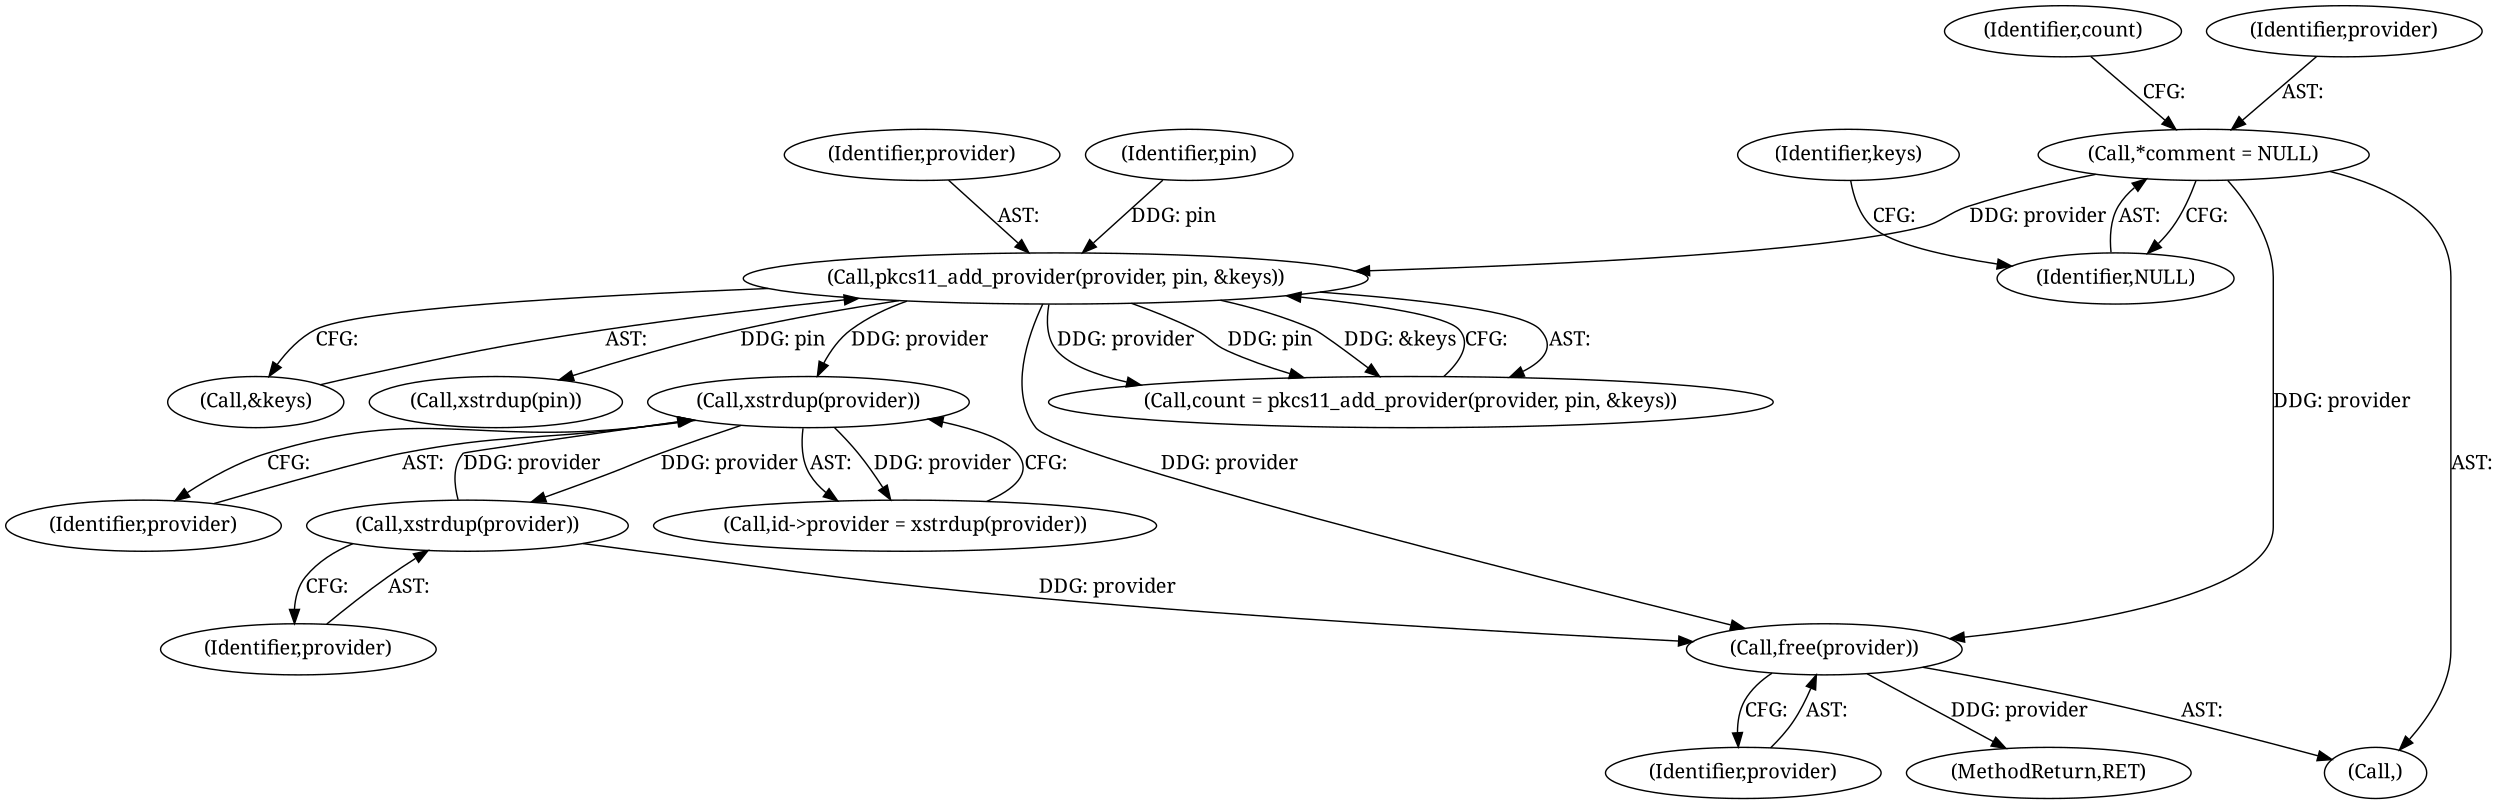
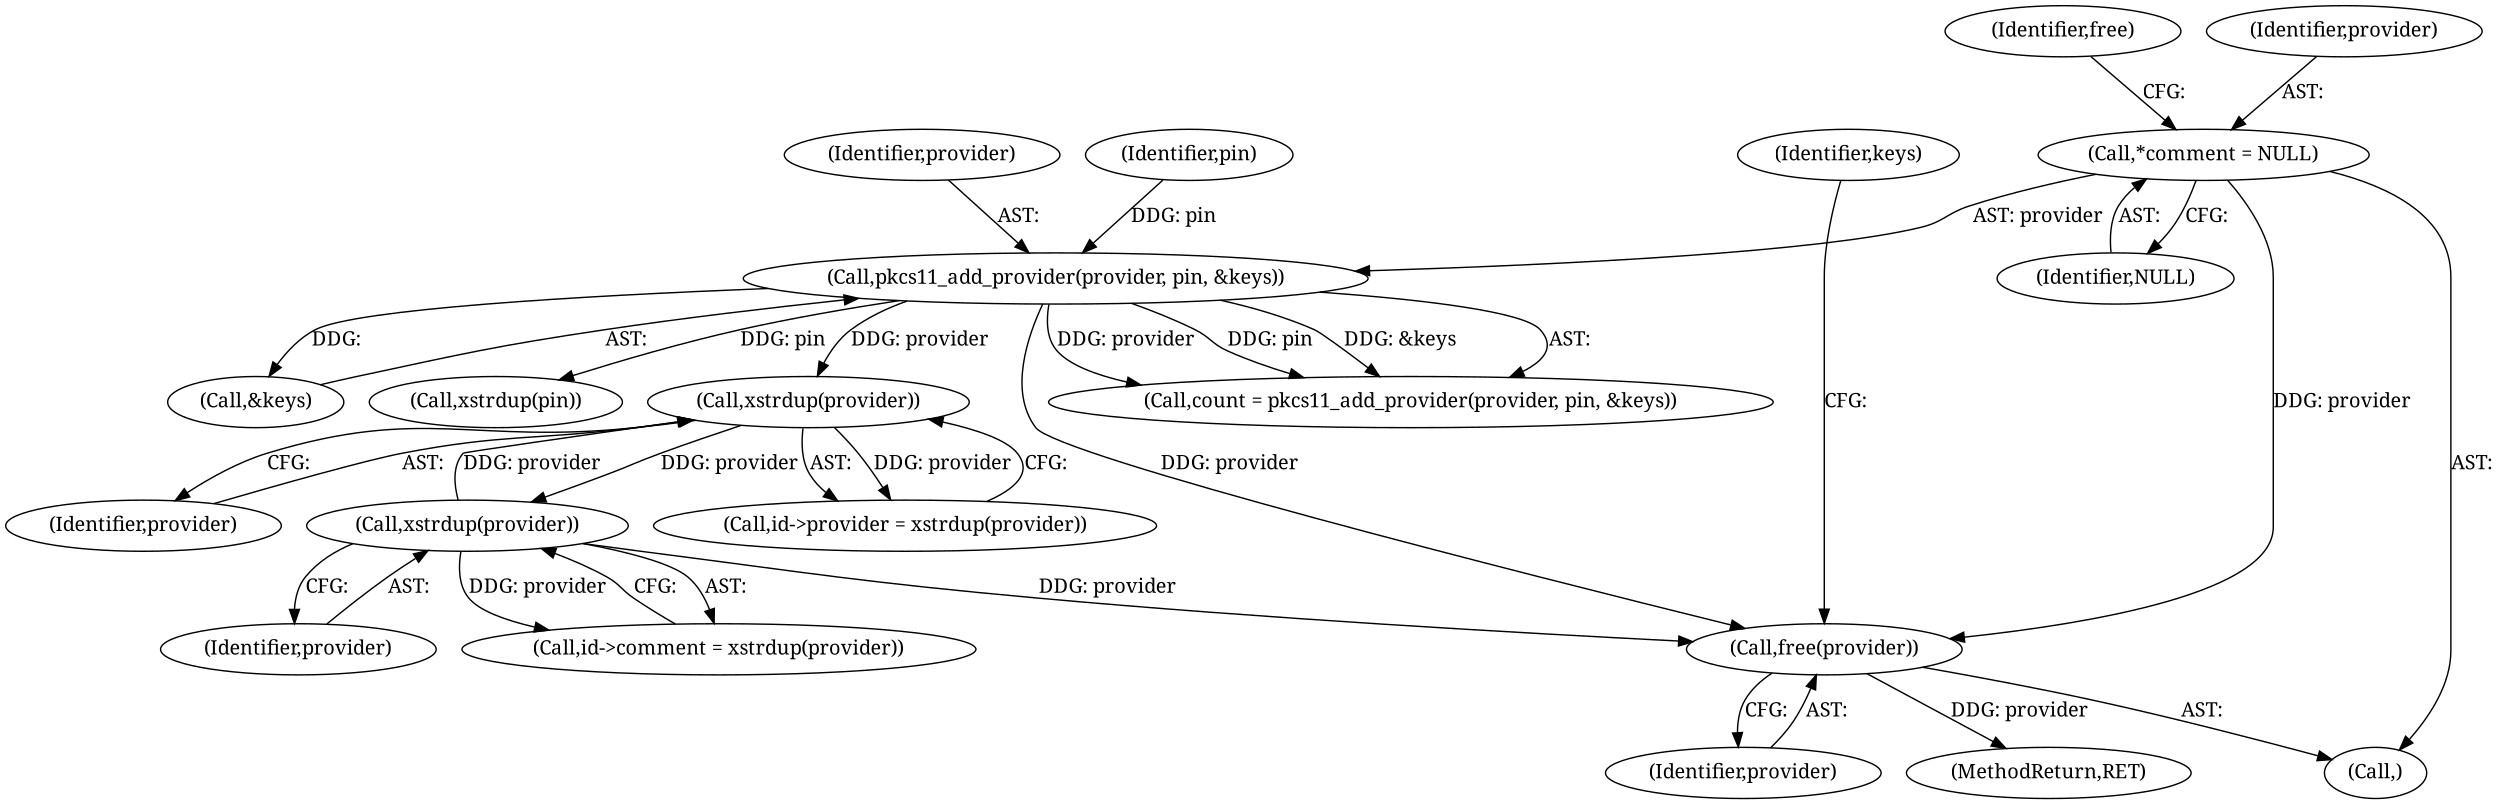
node "(Identifier,count)": label "(Identifier,count)" -> "(Identifier,free)"
edge "(Call,*comment = NULL)" -> "(Call,pkcs11_add_provider(provider, pin, &keys))": label "DDG: provider" -> "AST: provider"
edge "(Identifier,keys)" -> "(Identifier,NULL)": now "(Identifier,keys)" -> "(Call,free(provider))"
edge "(Call,count = pkcs11_add_provider(provider, pin, &keys))" -> "(Call,pkcs11_add_provider(provider, pin, &keys))": removed, label "CFG:"
edge "(Call,pkcs11_add_provider(provider, pin, &keys))" -> "(Call,&keys)": label "CFG: " -> "DDG: "
node "(Call,id->comment = xstrdup(provider))": added
